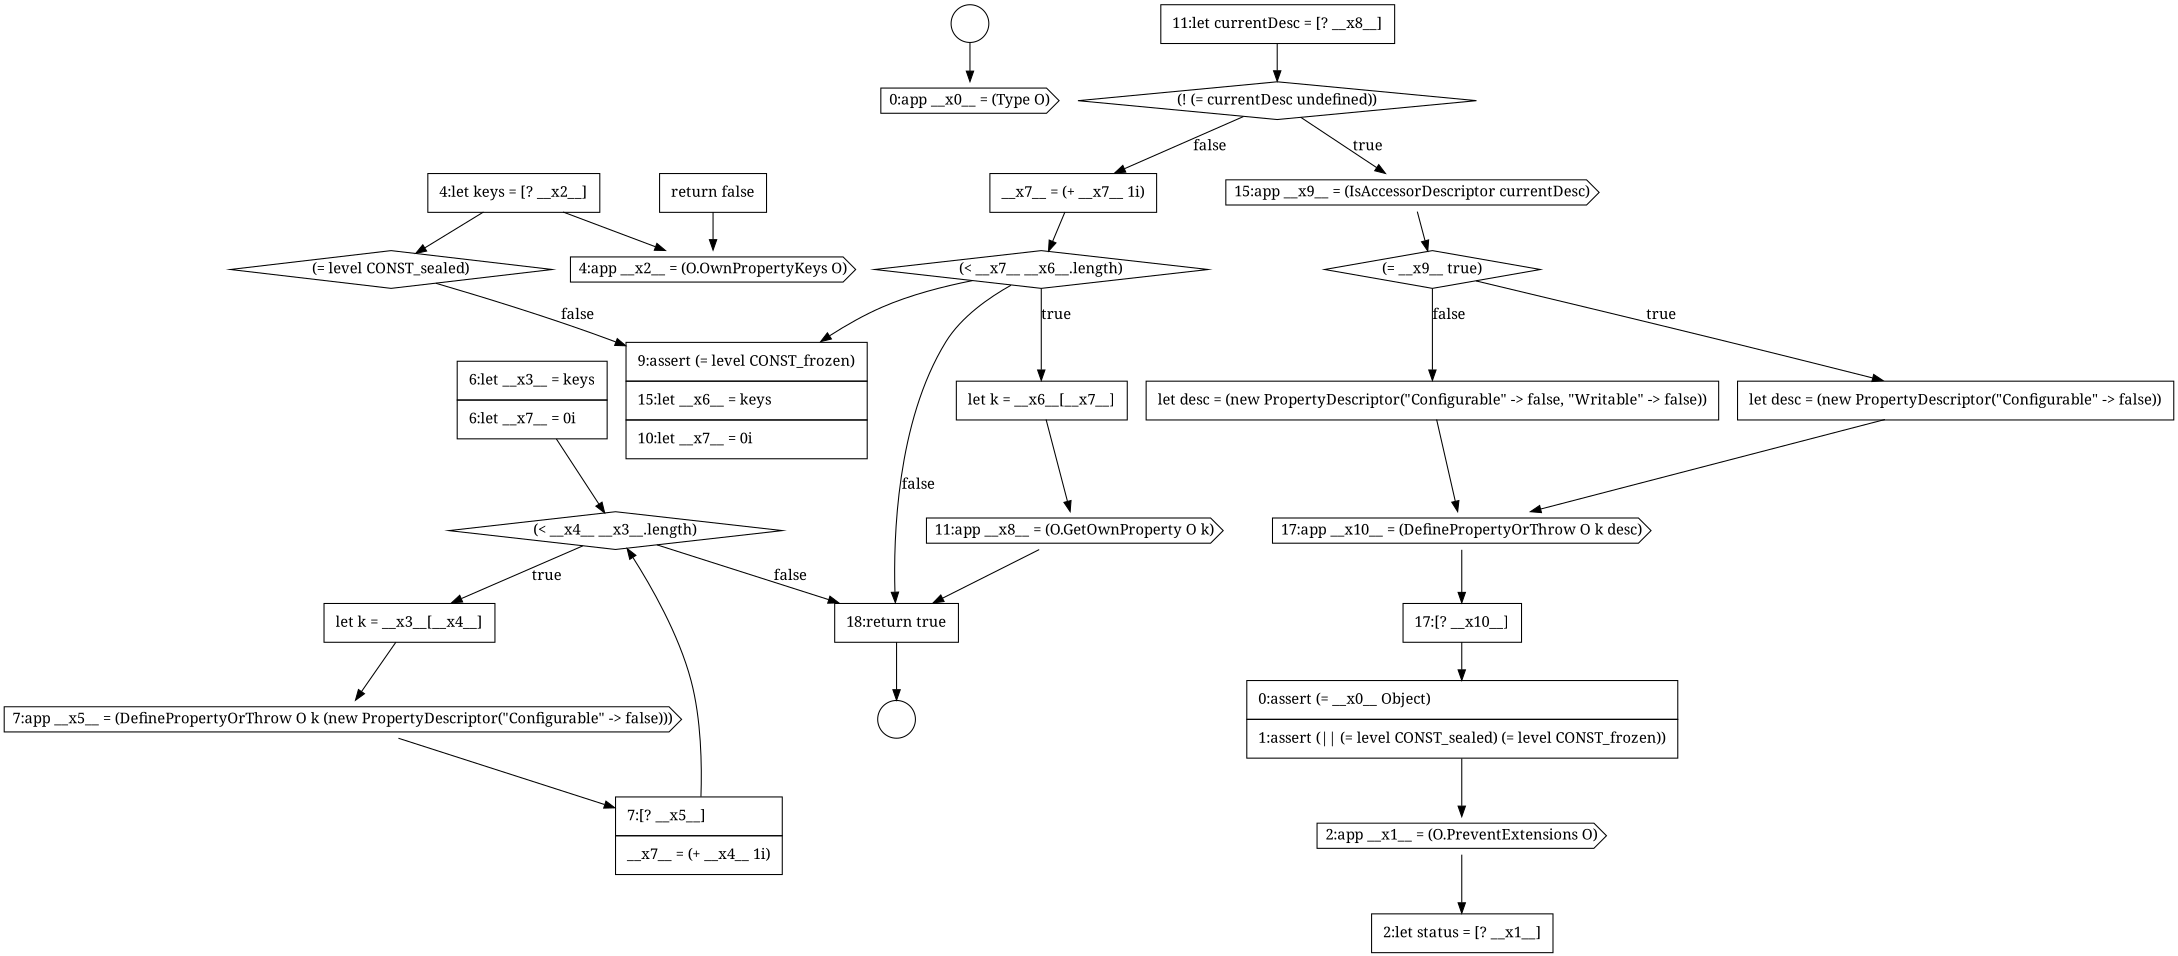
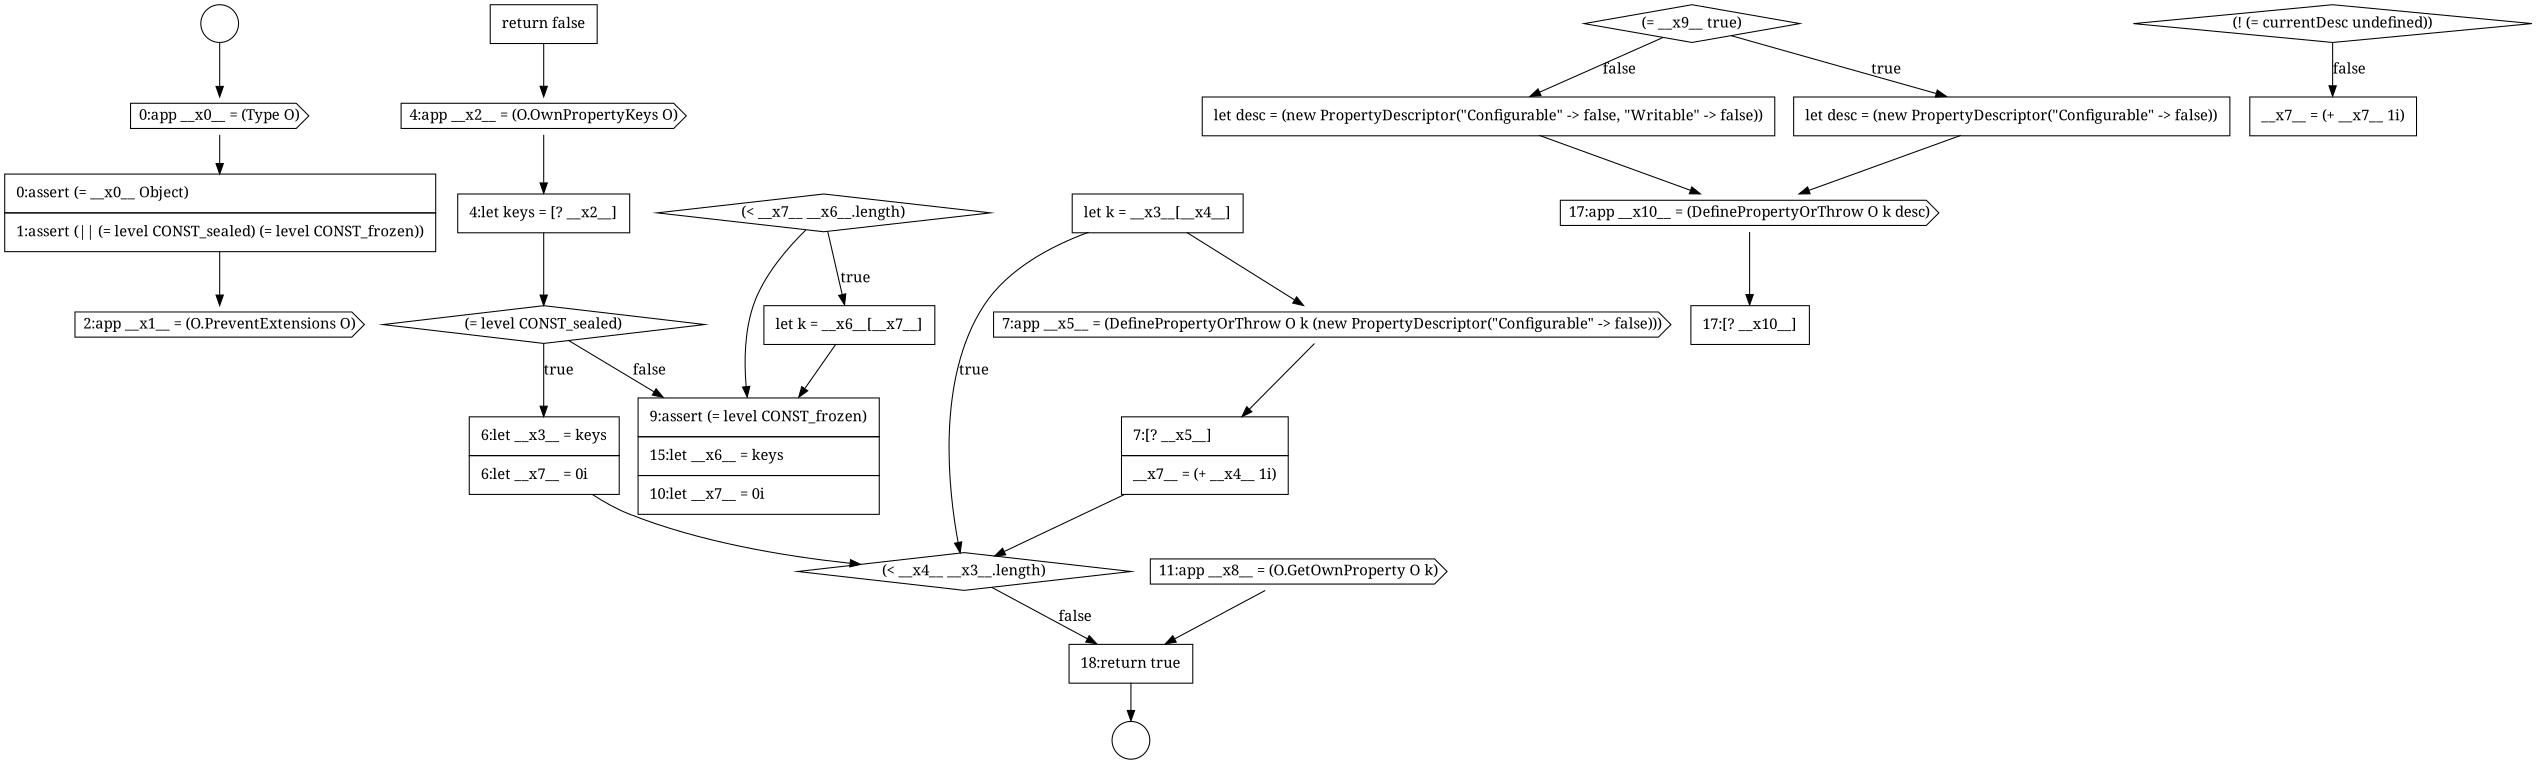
node "11:let currentDesc = [? __x8__]": removed
node "15:app __x9__ = (IsAccessorDescriptor currentDesc)": removed
edge "__x7__ = (+ __x7__ 1i)" -> "(< __x7__ __x6__.length)": removed
edge "4:let keys = [? __x2__]" -> "4:app __x2__ = (O.OwnPropertyKeys O)": reversed
edge "(= level CONST_sealed)" -> "6:let __x3__ = keys": added, label "true"
edge "(< __x7__ __x6__.length)" -> "18:return true": removed, label "false"
edge "let k = __x6__[__x7__]" -> "11:app __x8__ = (O.GetOwnProperty O k)": now "let k = __x6__[__x7__]" -> "9:assert (= level CONST_frozen)"
edge "(< __x4__ __x3__.length)" -> "let k = __x3__[__x4__]": reversed
edge "17:[? __x10__]" -> "0:assert (= __x0__ Object)": now "0:app __x0__ = (Type O)" -> "0:assert (= __x0__ Object)"
node "2:let status = [? __x1__]": removed
